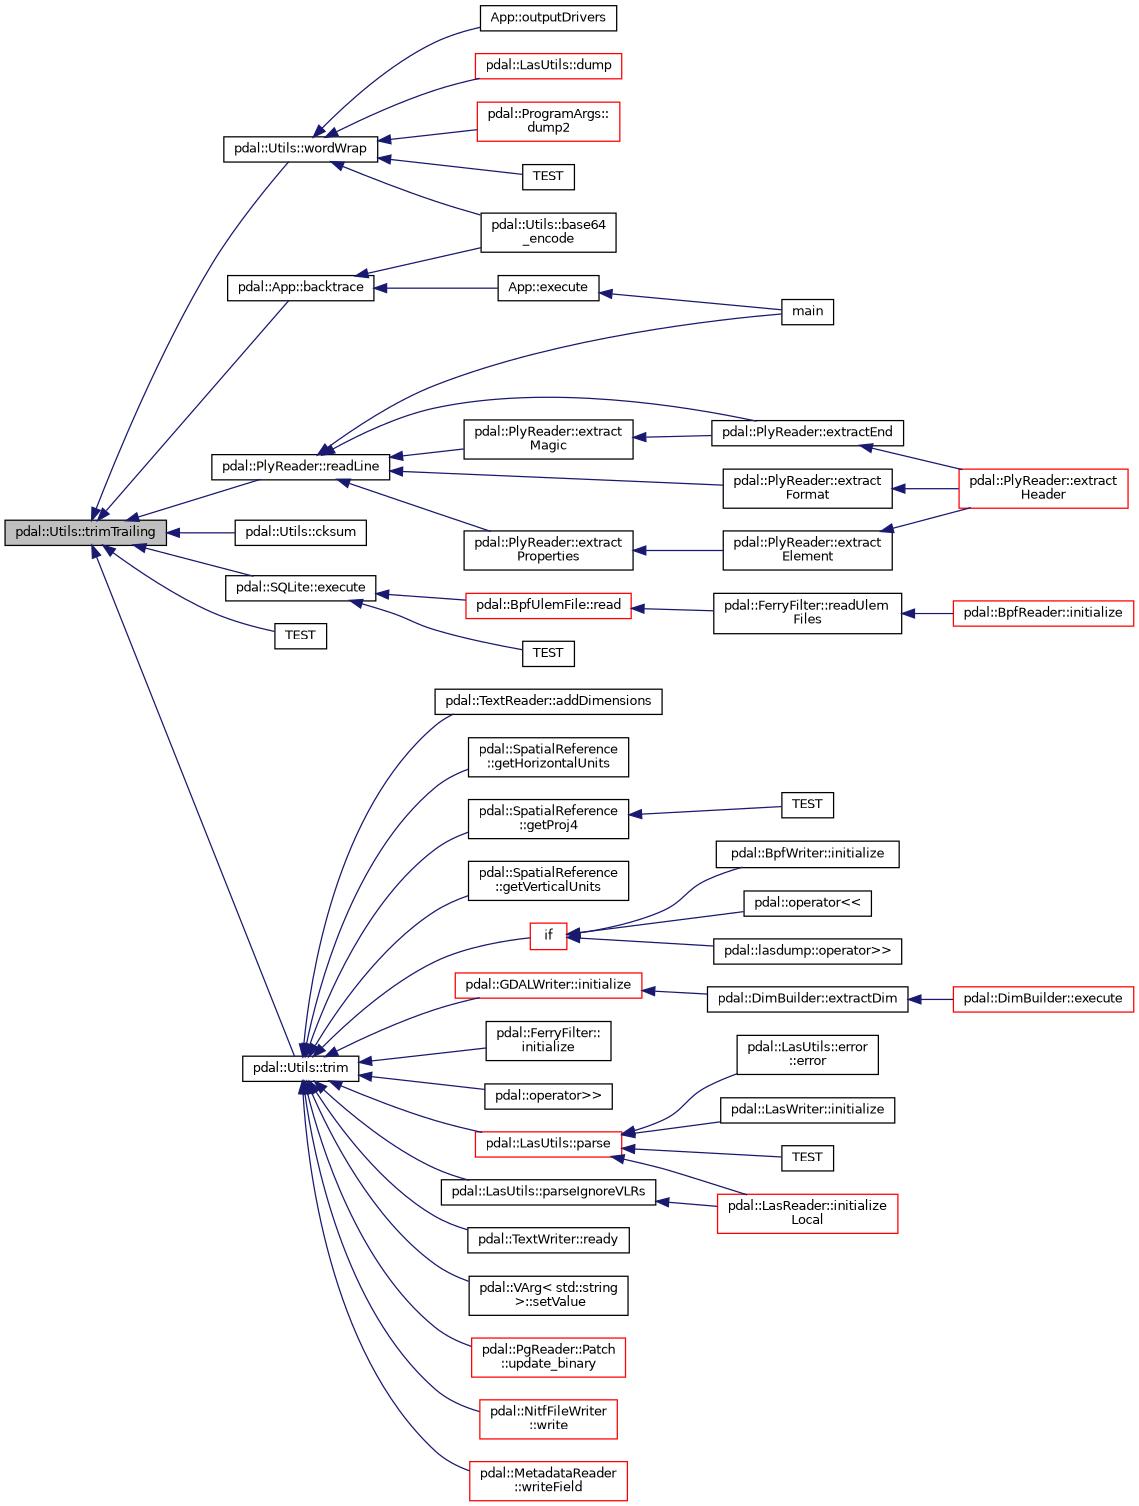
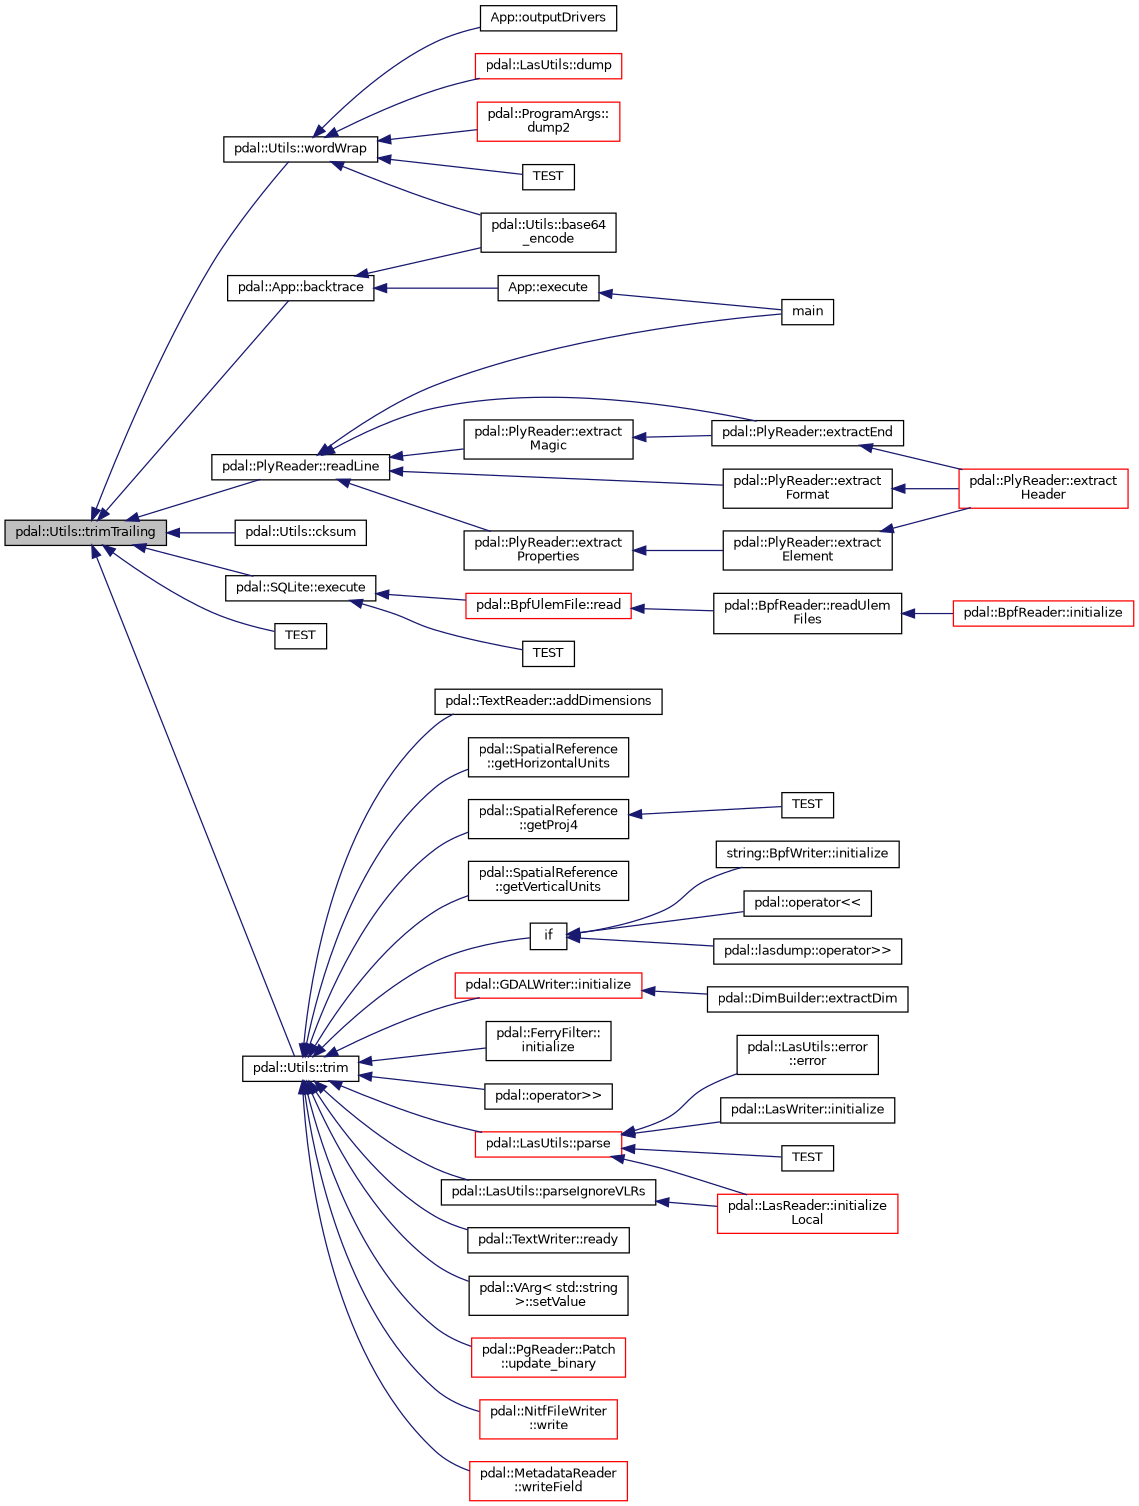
node "pdal::FerryFilter::readUlem Files": label "pdal::FerryFilter::readUlem Files" -> "pdal::BpfReader::readUlem Files"
node "pdal::BpfWriter::initialize": label "pdal::BpfWriter::initialize" -> "string::BpfWriter::initialize"
node "if": color red -> black
node "pdal::DimBuilder::execute": removed
